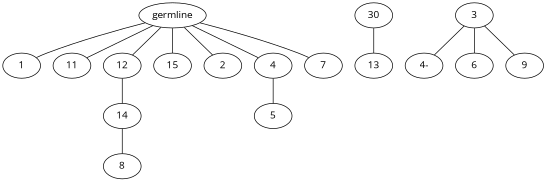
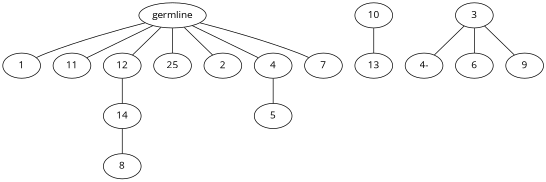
node "30": label "30" -> "10"
node "15": label "15" -> "25"
